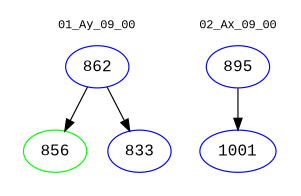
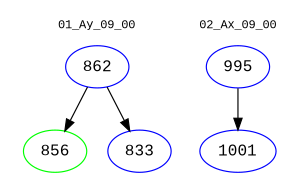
node "895": label "895" -> "995"
